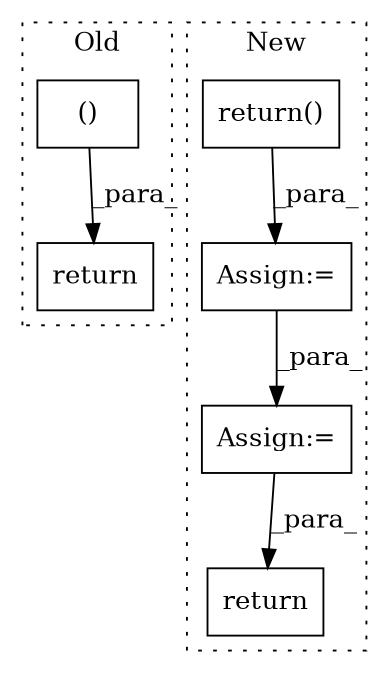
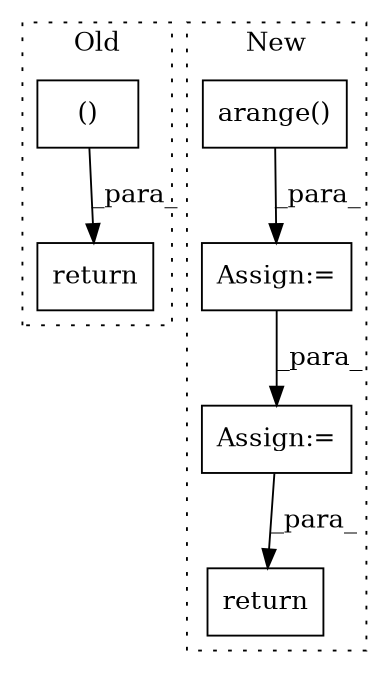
node "return()": label "return()" -> "arange()"
